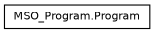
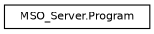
node "MSO_Program.Program": label "MSO_Program.Program" -> "MSO_Server.Program"
